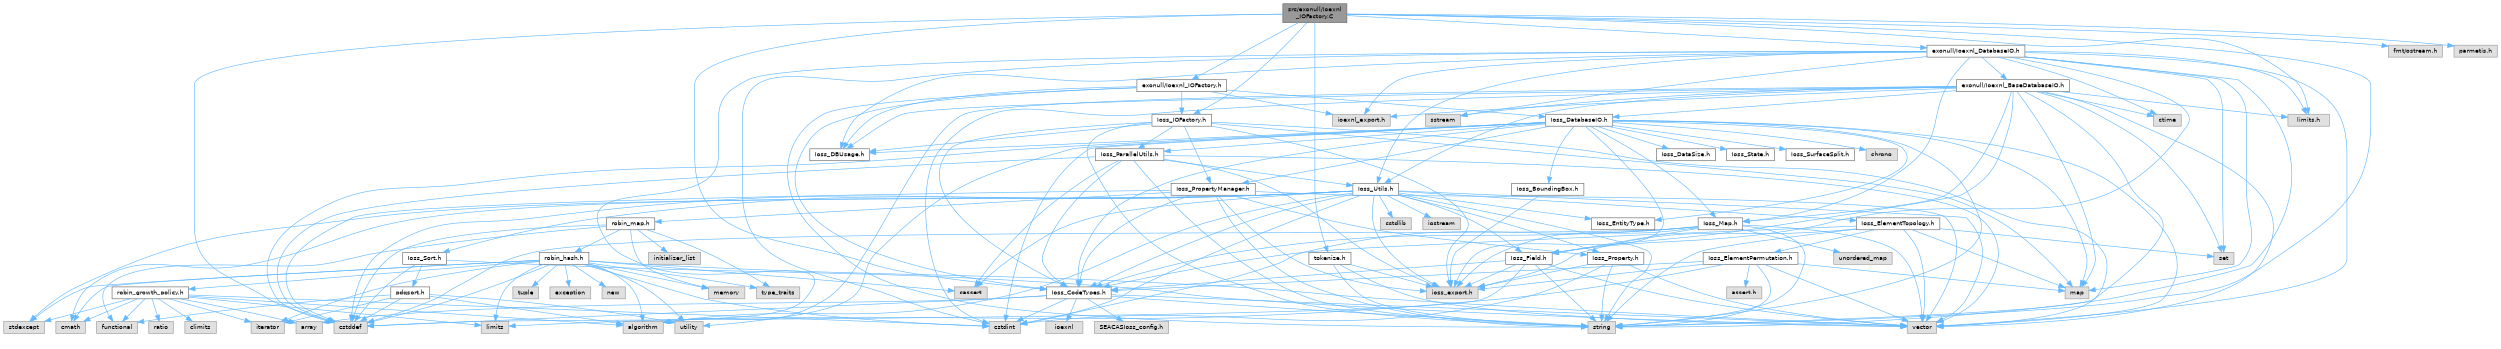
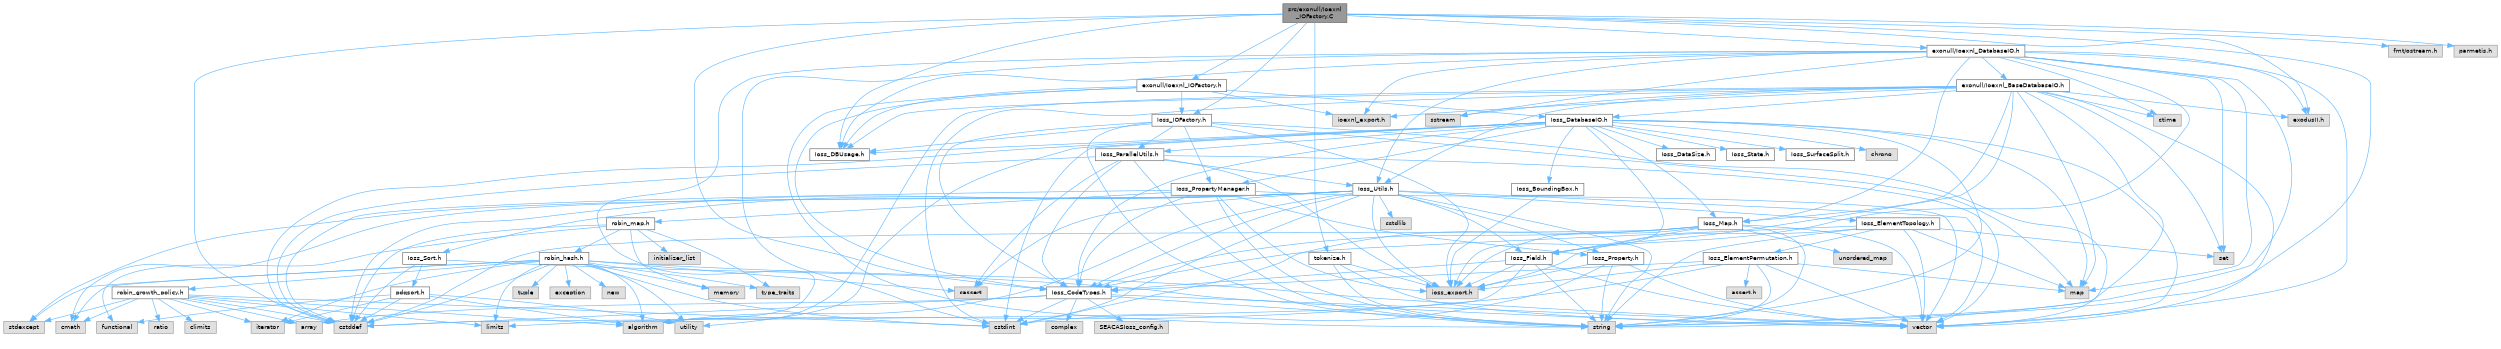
edge "src/exonull/Ioexnl _IOFactory.C" -> "Ioss_DBUsage.h": added
node "limits.h": label "limits.h" -> "exodusII.h"
node "iostream": removed
node "Ioss_EntityType.h": removed
edge "robin_growth_policy.h" -> "functional": now "robin_growth_policy.h" -> "cstddef"
node "ioexnl": label "ioexnl" -> "complex"
